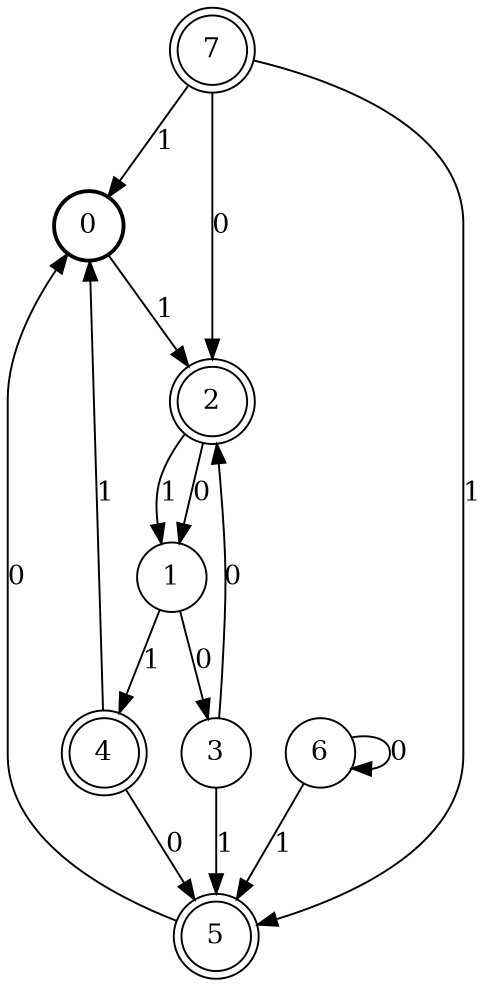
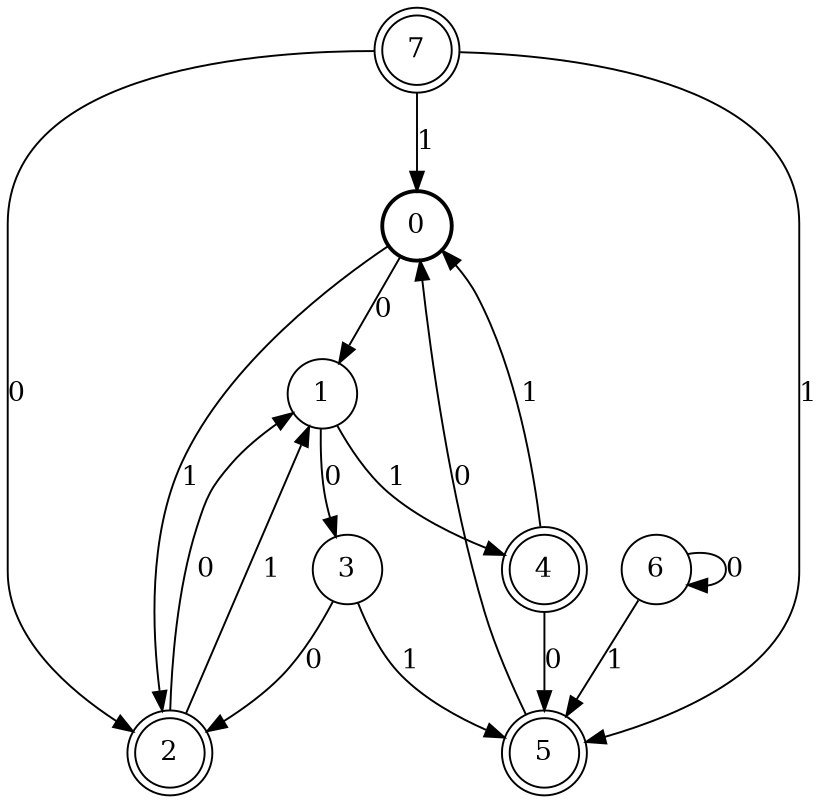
edge "0" -> "1": added, label "0"
